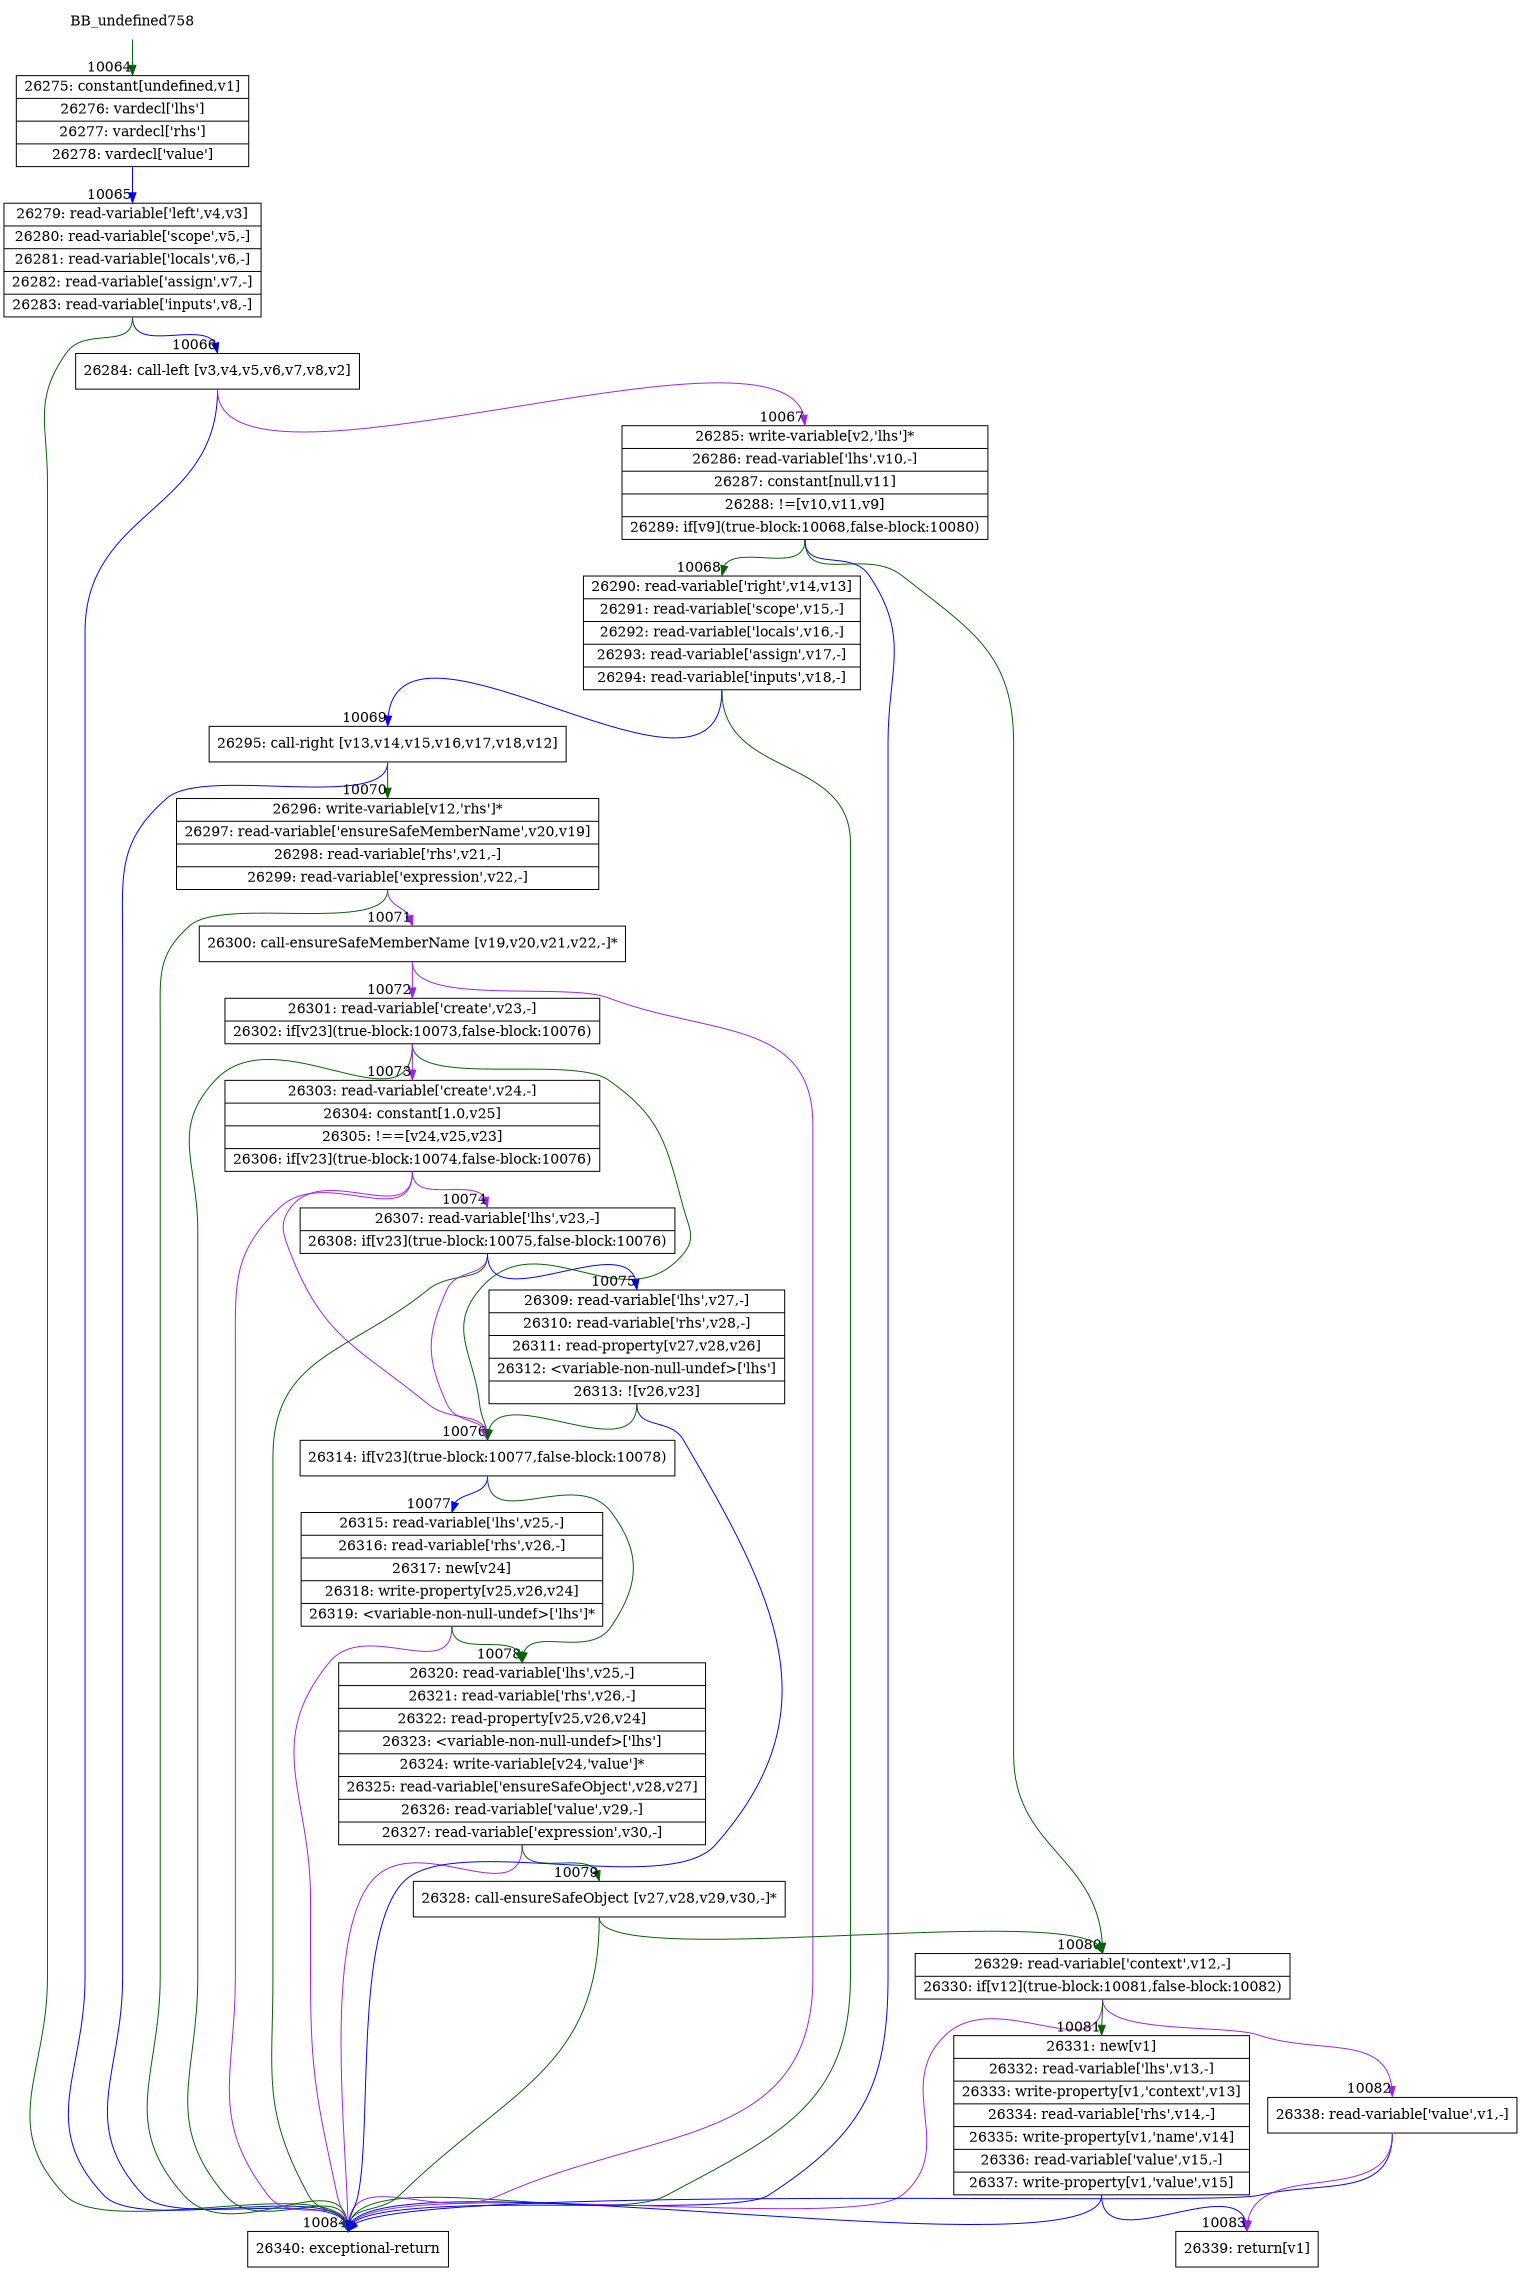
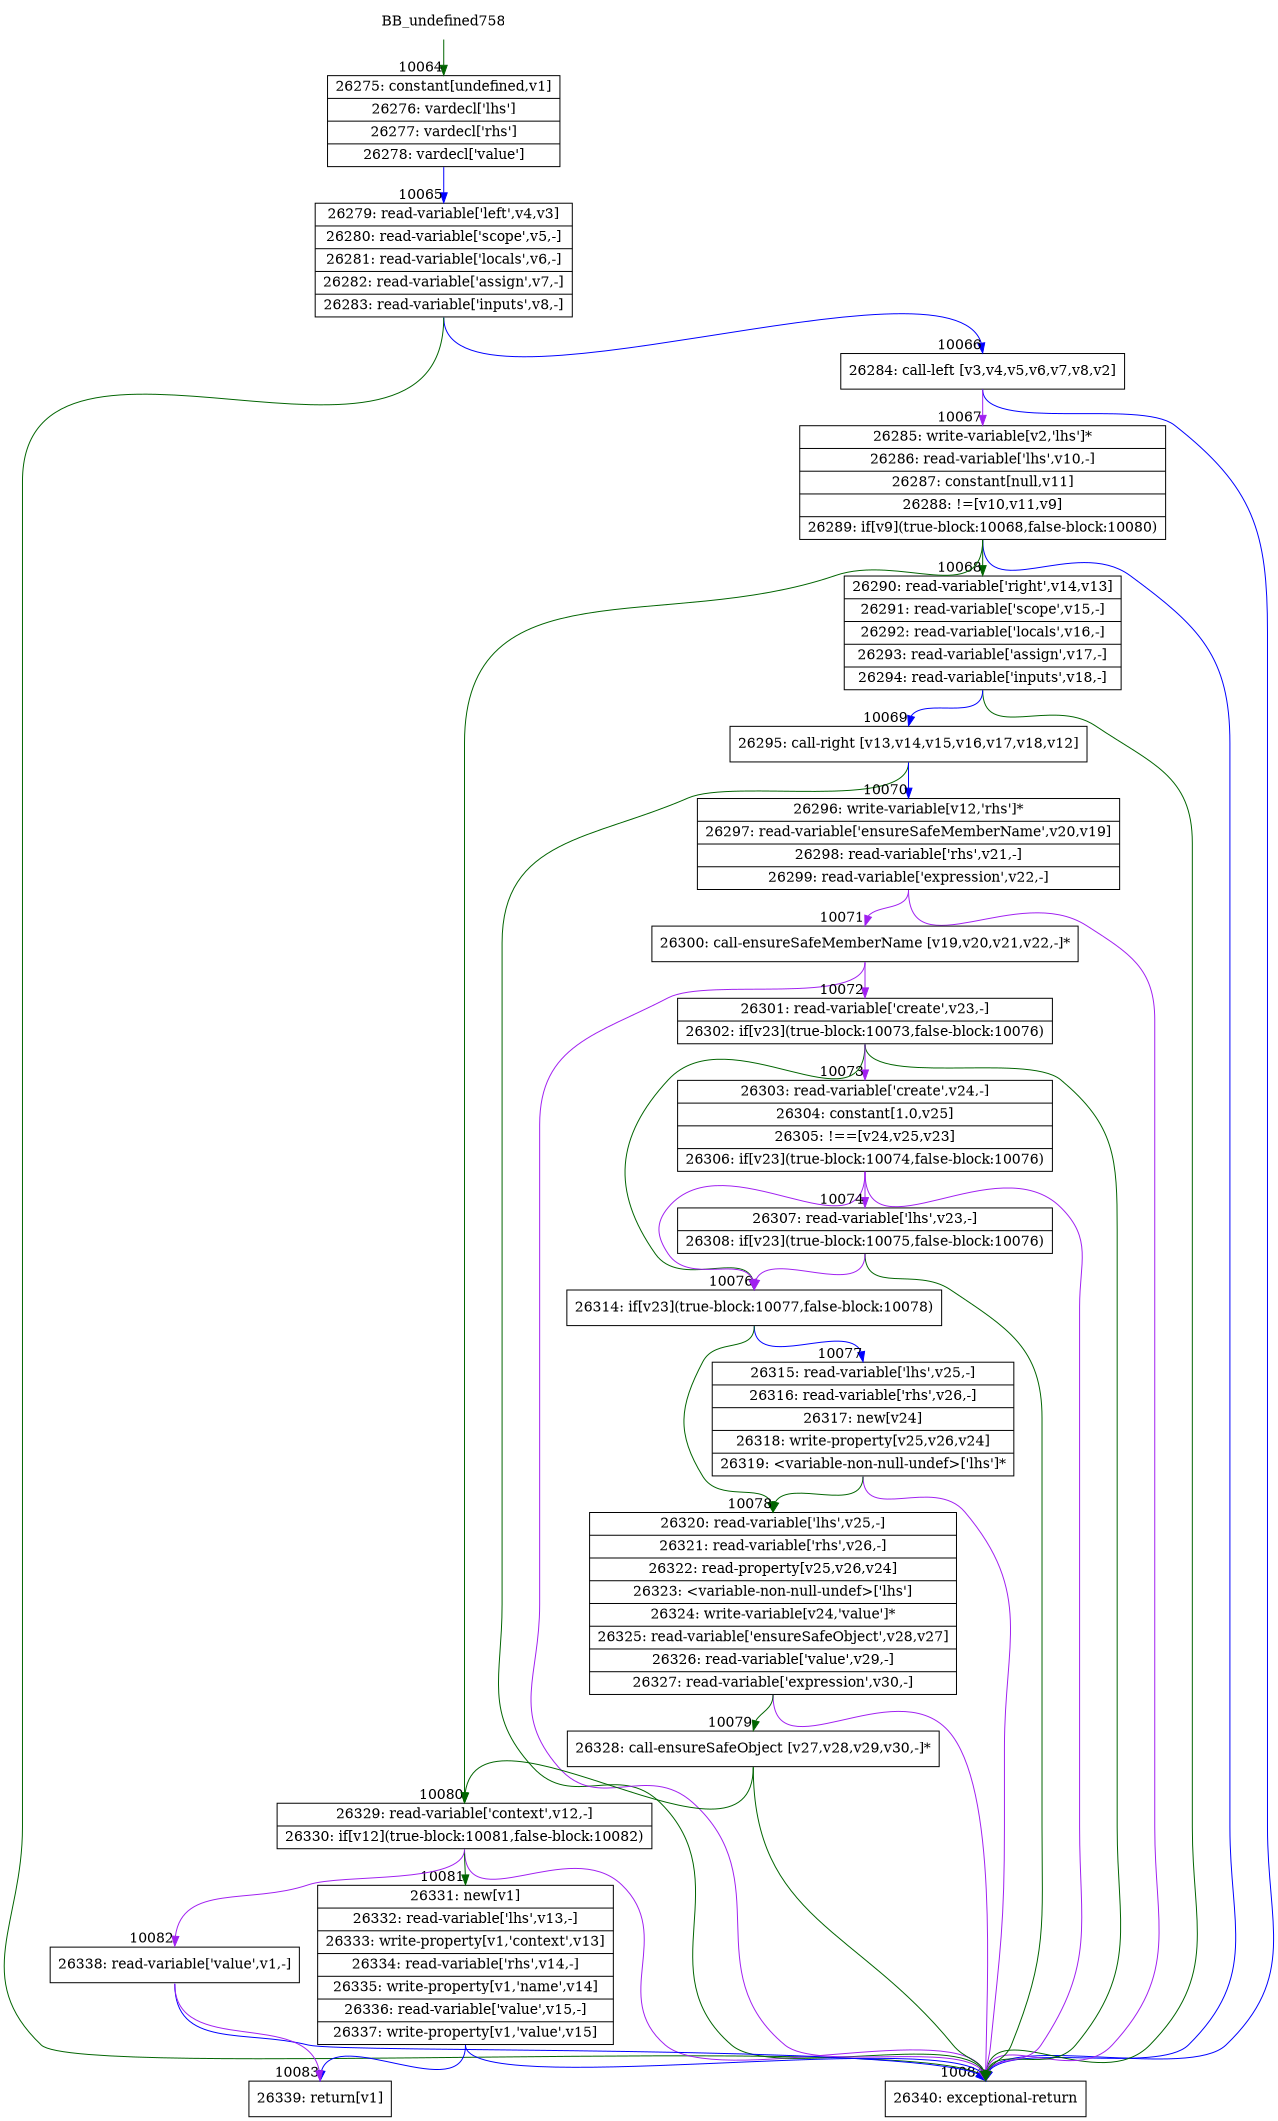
edge "26295: call-right [v13,v14,v15,v16,v17,v18,v12]" -> "26296: write-variable[v12,'rhs']*": color darkgreen -> blue
node "26309: read-variable['lhs',v27,-]": removed
edge "26295: call-right [v13,v14,v15,v16,v17,v18,v12]" -> "26340: exceptional-return": color blue -> darkgreen
edge "26296: write-variable[v12,'rhs']*" -> "26340: exceptional-return": color darkgreen -> purple
